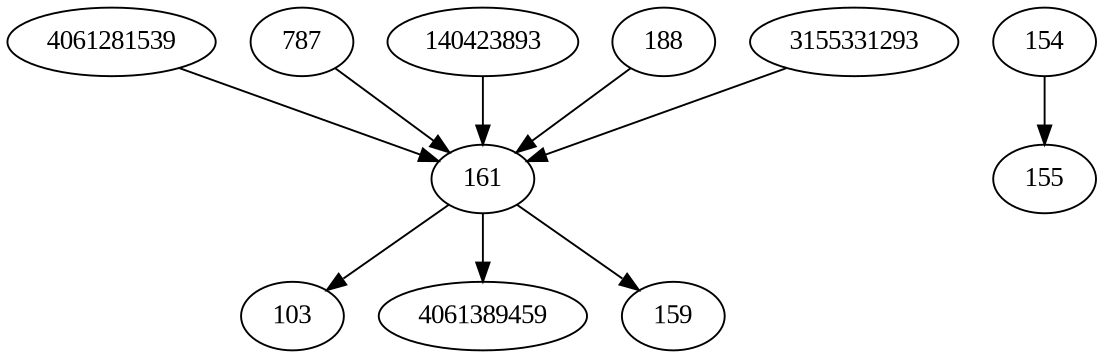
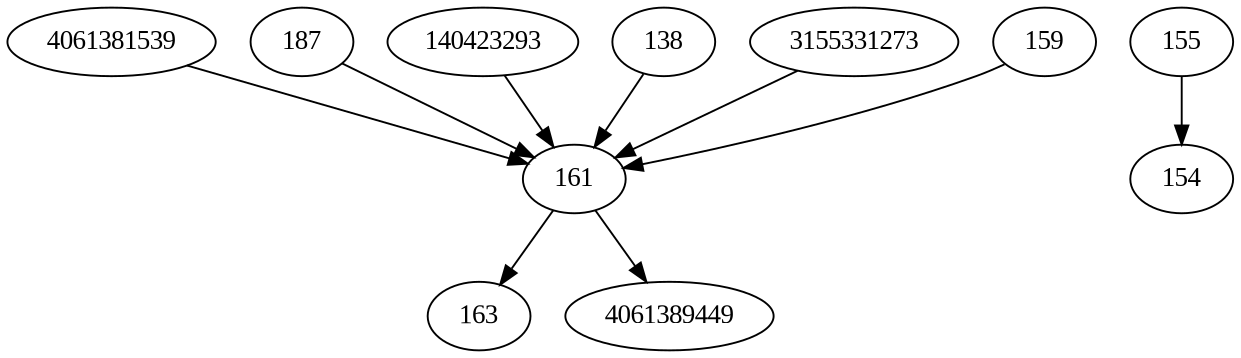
node "4061281539": label "4061281539" -> "4061381539"
node "787": label "787" -> "187"
node "140423893": label "140423893" -> "140423293"
node "188": label "188" -> "138"
node "3155331293": label "3155331293" -> "3155331273"
edge "154" -> "155": reversed
edge "161" -> "159": reversed
node "103": label "103" -> "163"
node "4061389459": label "4061389459" -> "4061389449"
